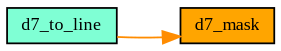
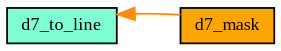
edge "d7_to_line" -> "d7_mask": reversed
